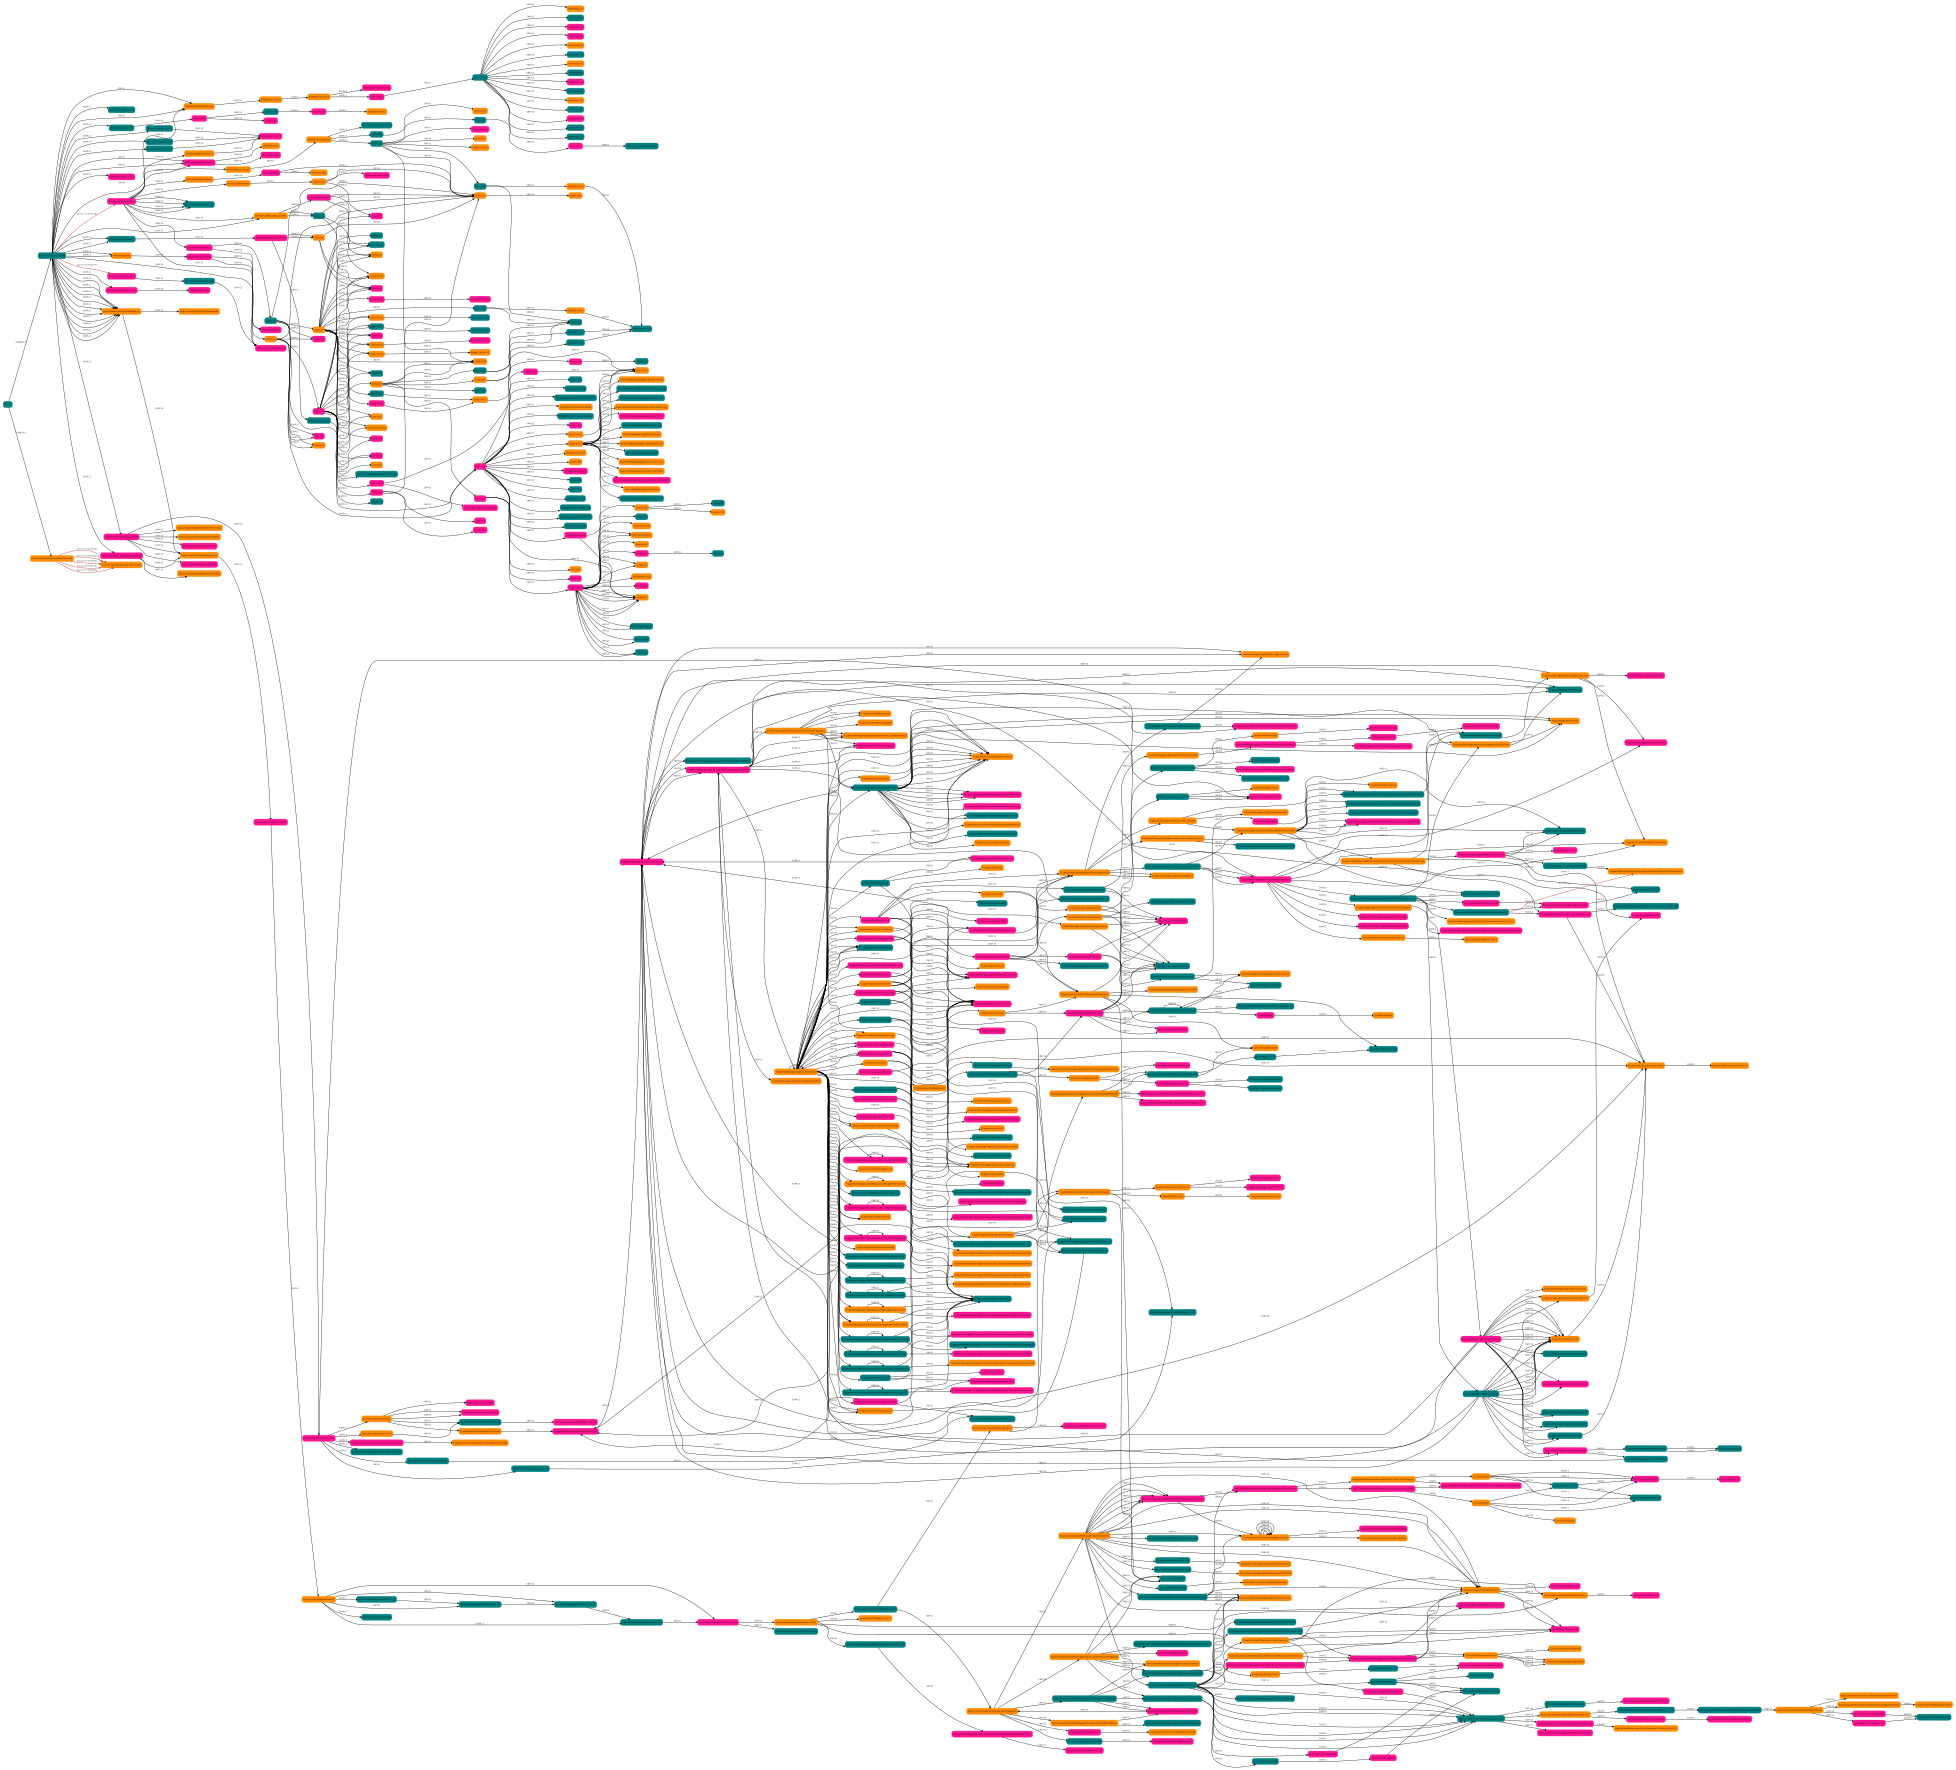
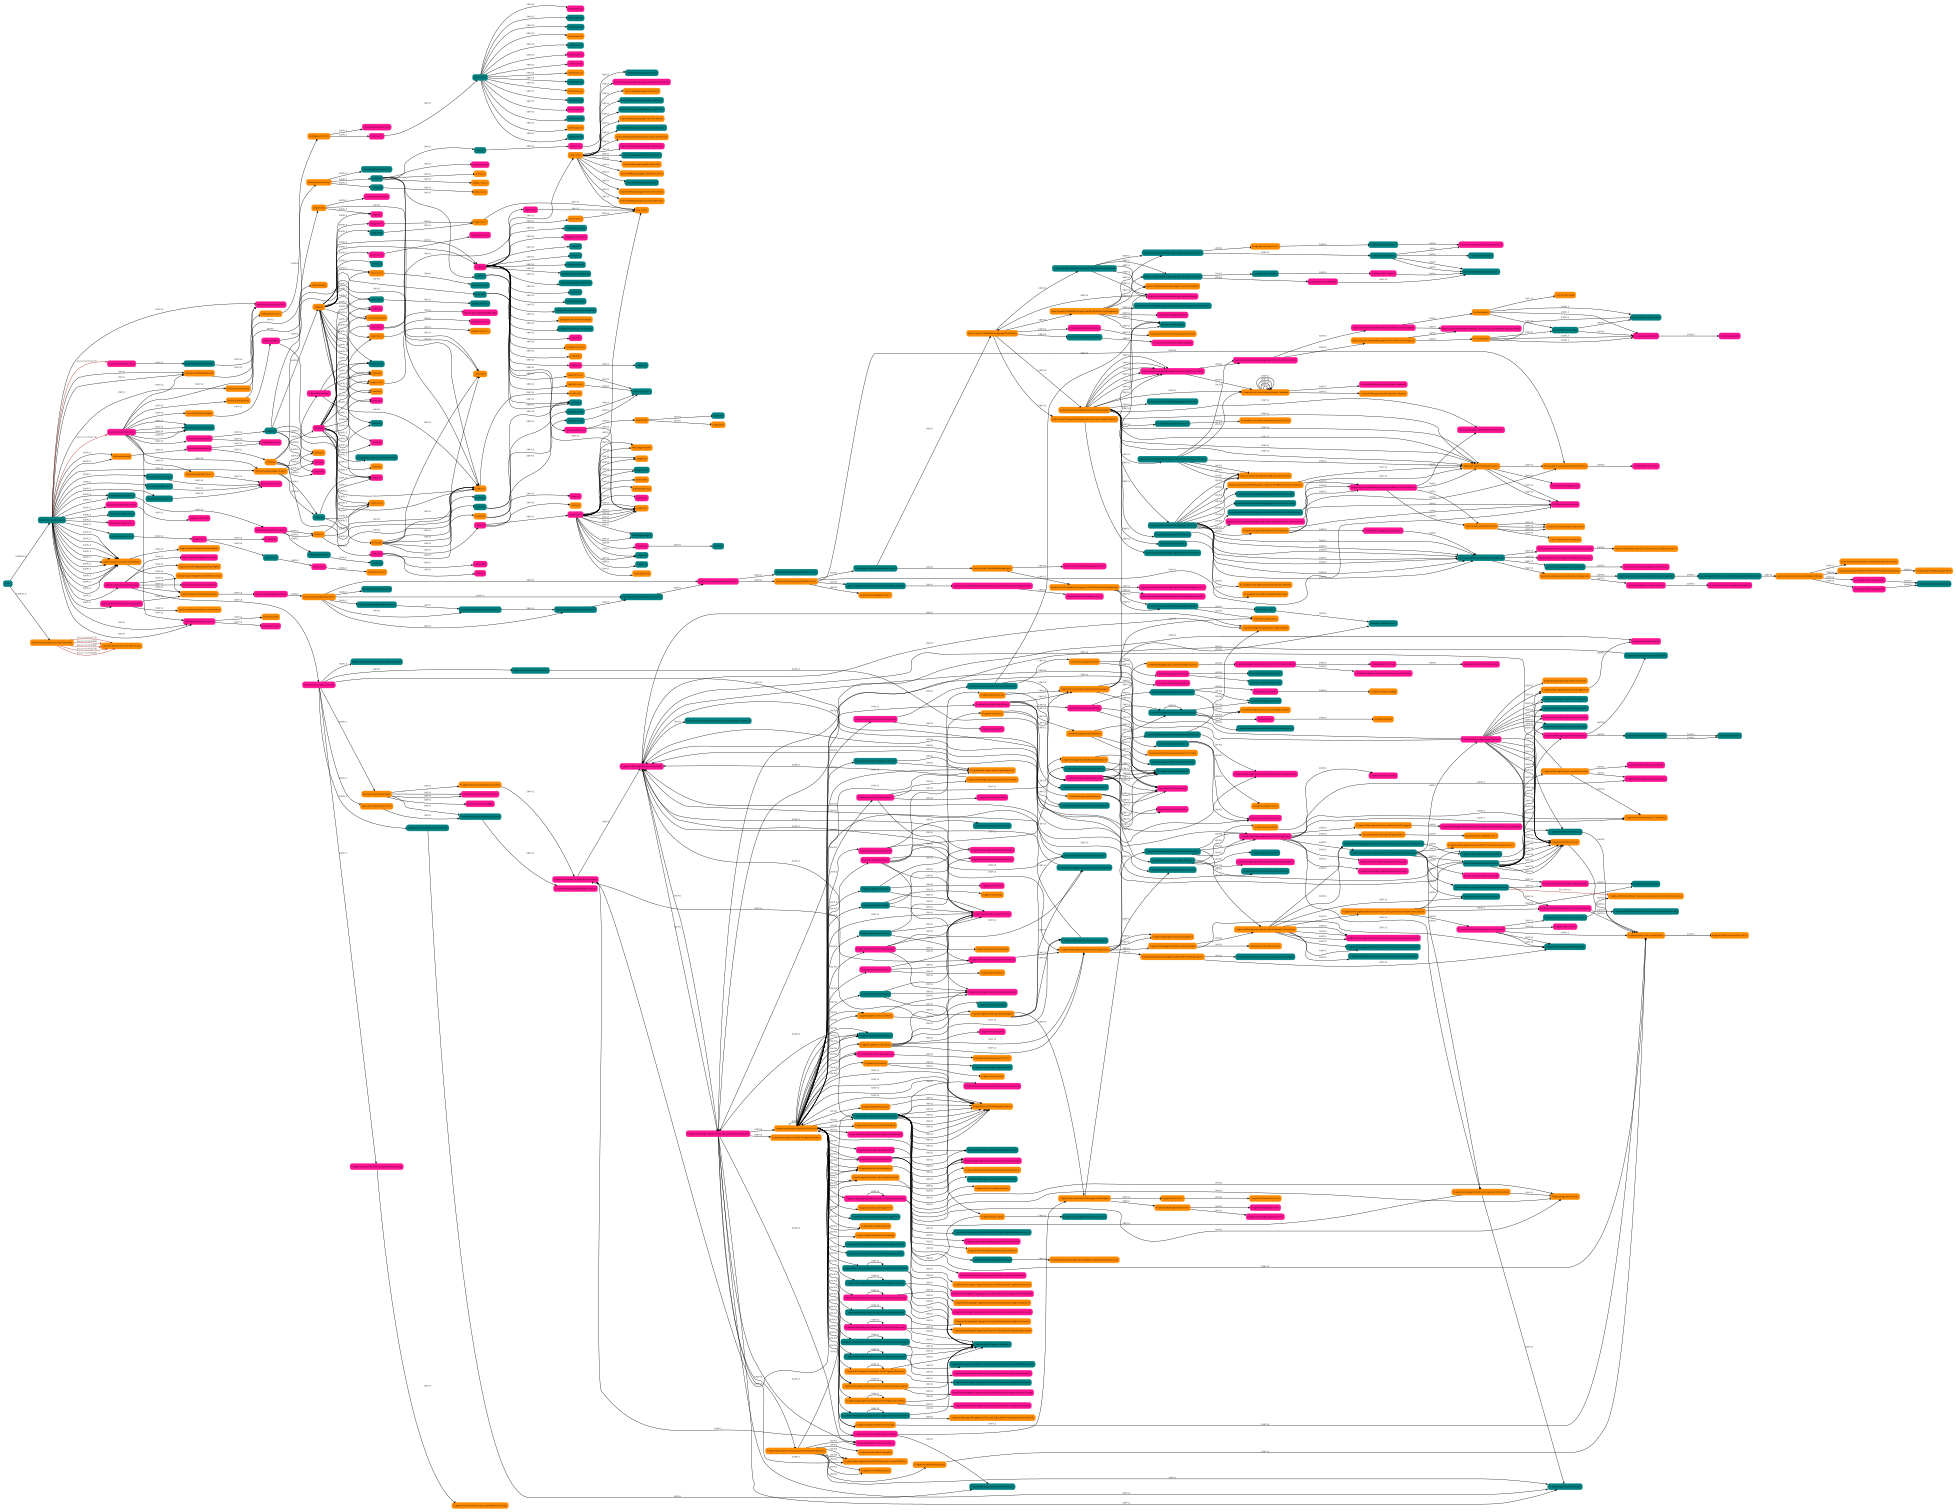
node "FragmentManagerImpl(checkStateLoss)": label "FragmentManagerImpl(checkStateLoss)" -> "AdRequest(checkStateLoss)"
edge "FragmentManagerImpl(moveFragmentToExpectedState)" -> "Fragment(isInBackStack)": label "NULL" -> "SIMPLE"
node "FragmentContainer(onFindViewById)": added
